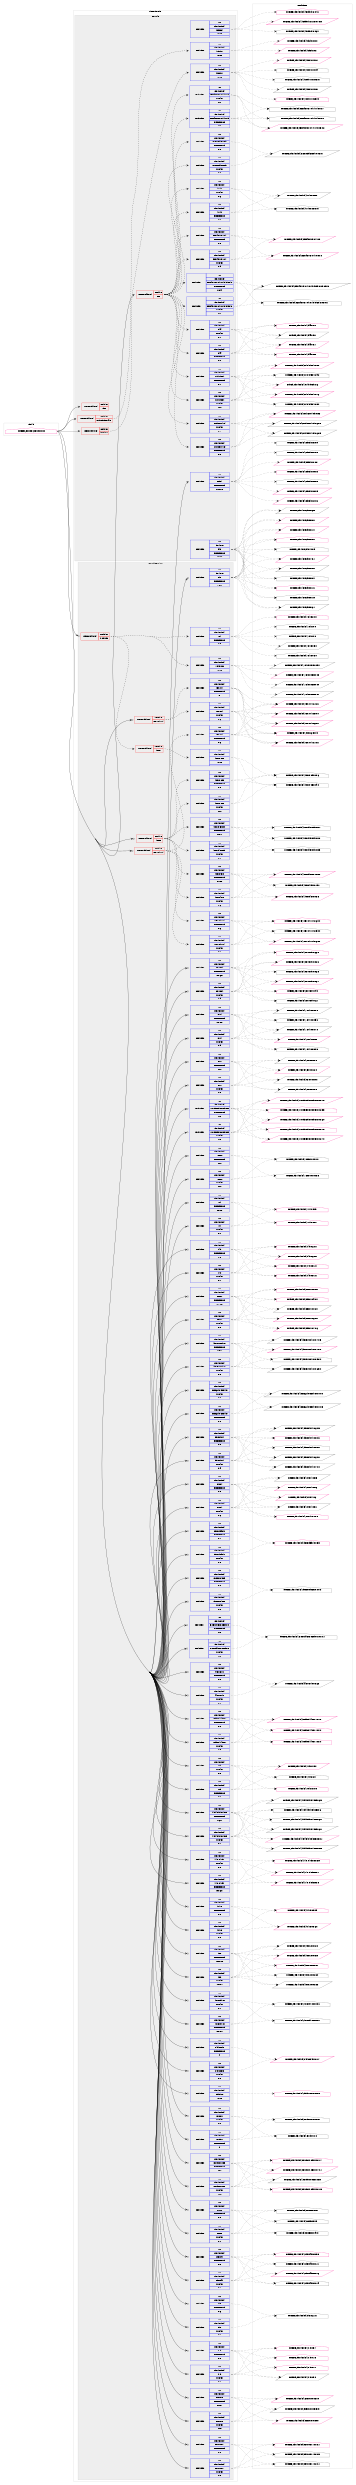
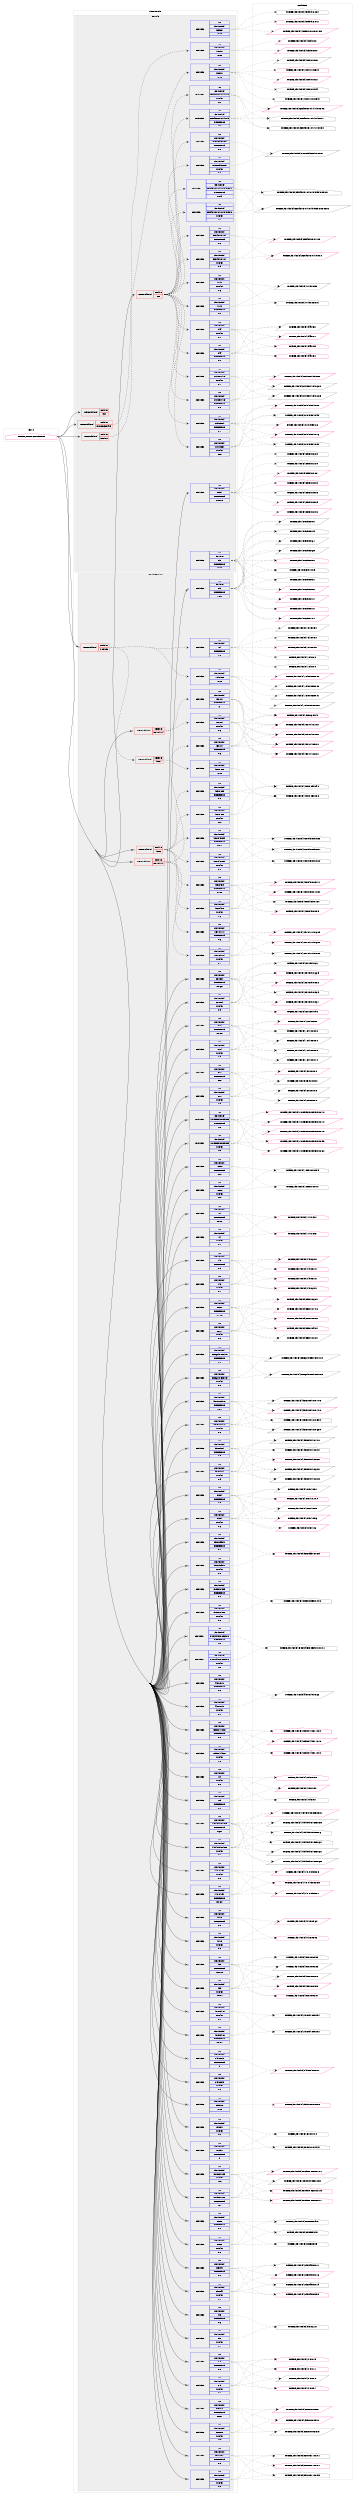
node "portage://dev-haskell/http-client-0.5.7.0": added
